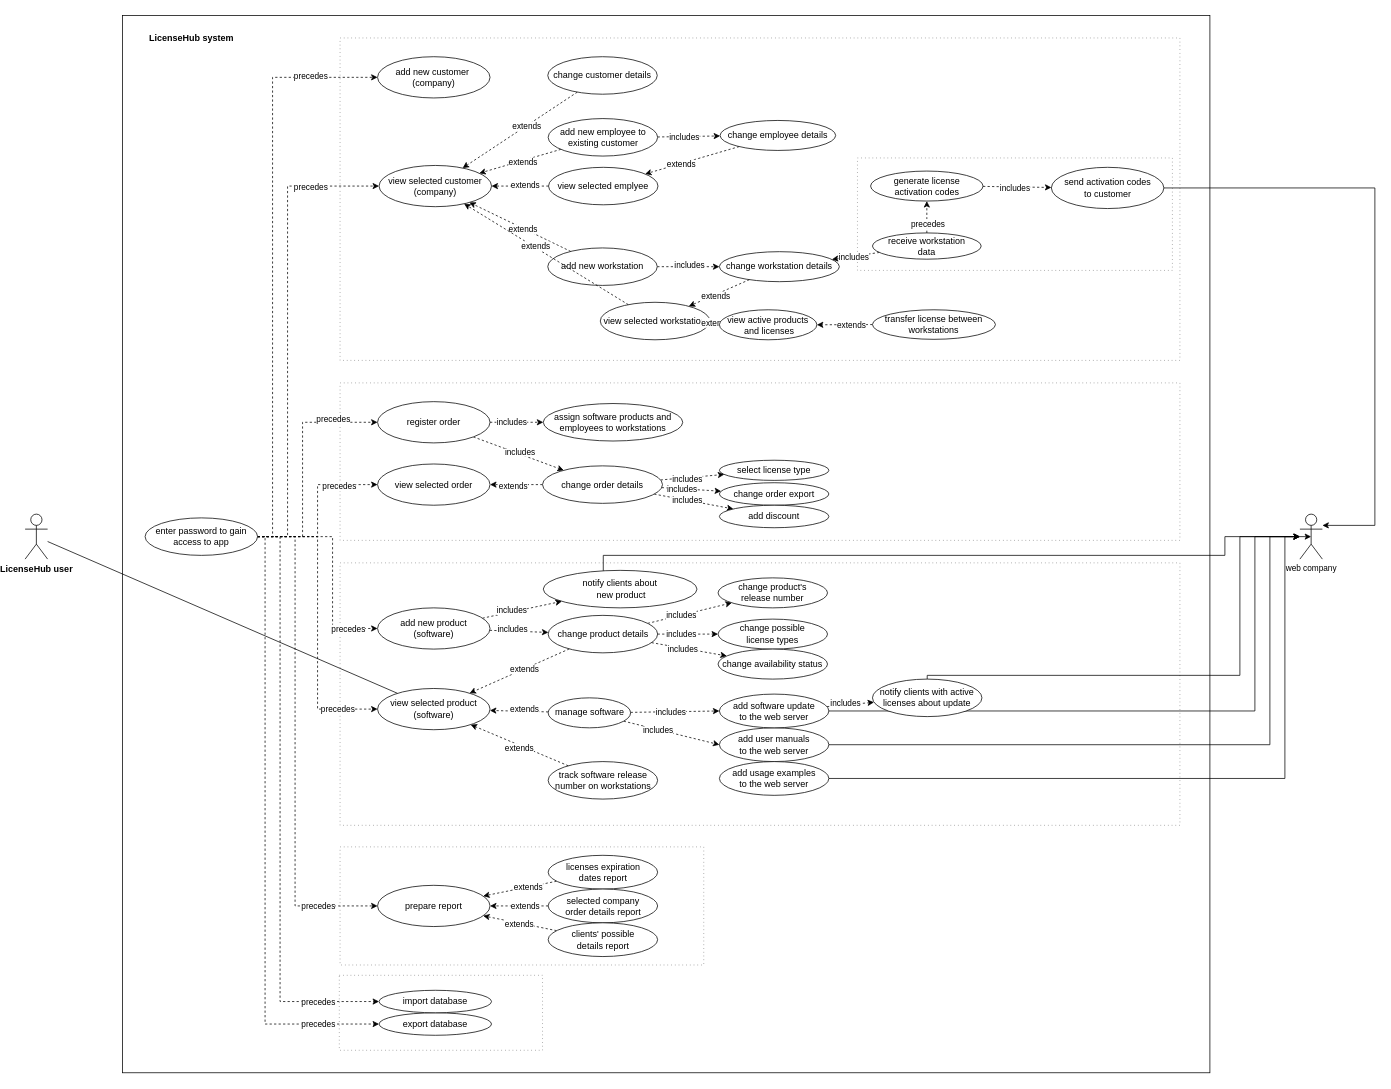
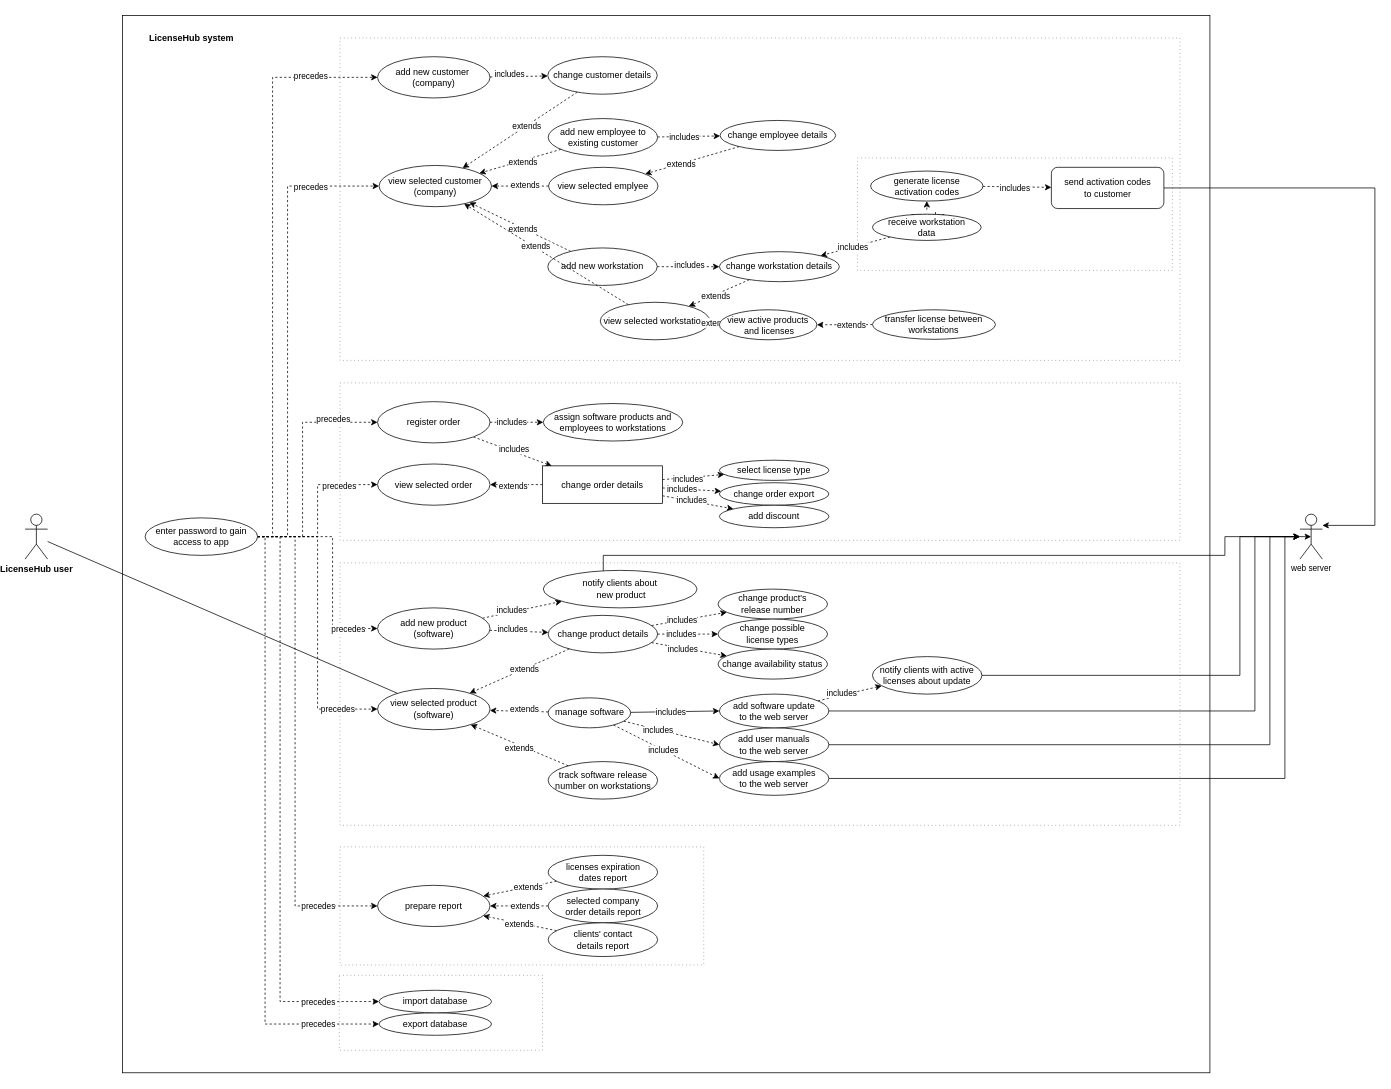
edge "add new customer (company)" -> "change customer details": added, label "includes"
node "send activation codes to customer": shape ellipse -> rounded rectangle
node "receive workstation data": moved (927, 246) -> (927, 227)
node "change order details": shape ellipse -> rectangle
node "web company": label "web company" -> "web server"
node "change product's release number": moved (773, 593) -> (773, 604)
node "notify clients with active licenses about update": moved (927, 698) -> (927, 675)
edge "manage software" -> "add software update to the web server": style dashed -> solid
edge "manage software" -> "add usage examples to the web server": added, label "includes"
node "clients' possible details report": label "clients' possible details report" -> "clients' contact details report"
